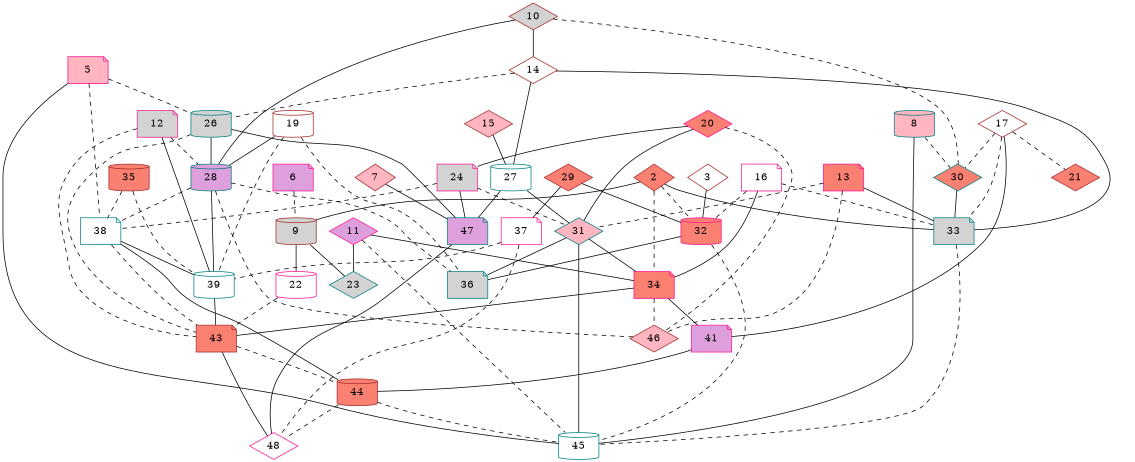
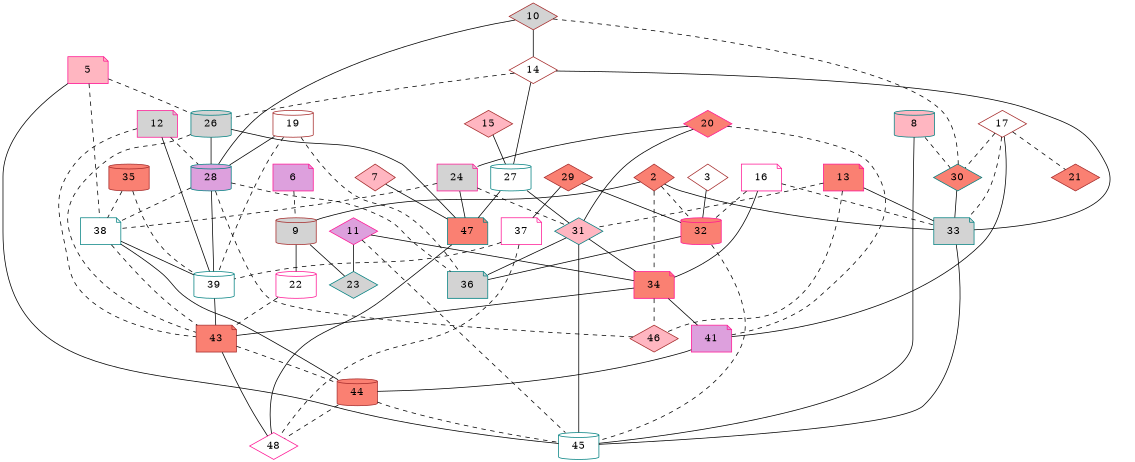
edge "20" -- "46": now "20" -- "41"
node "47": fillcolor plum -> salmon
edge "33" -- "45": style dashed -> solid
